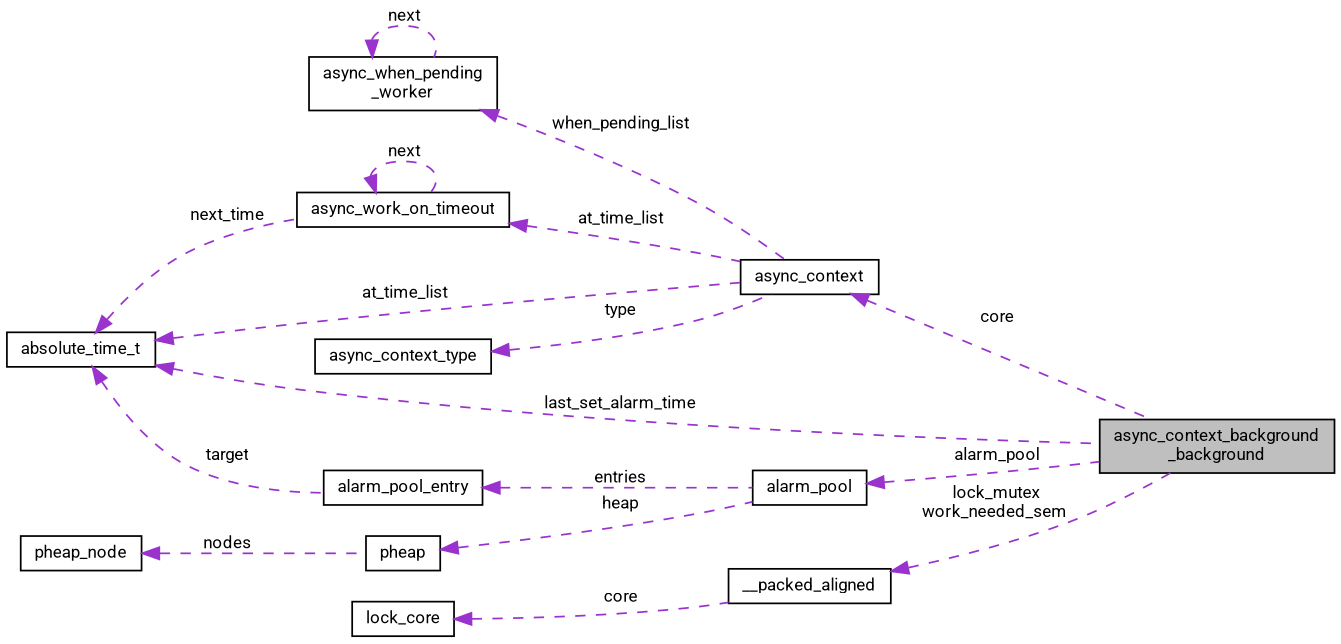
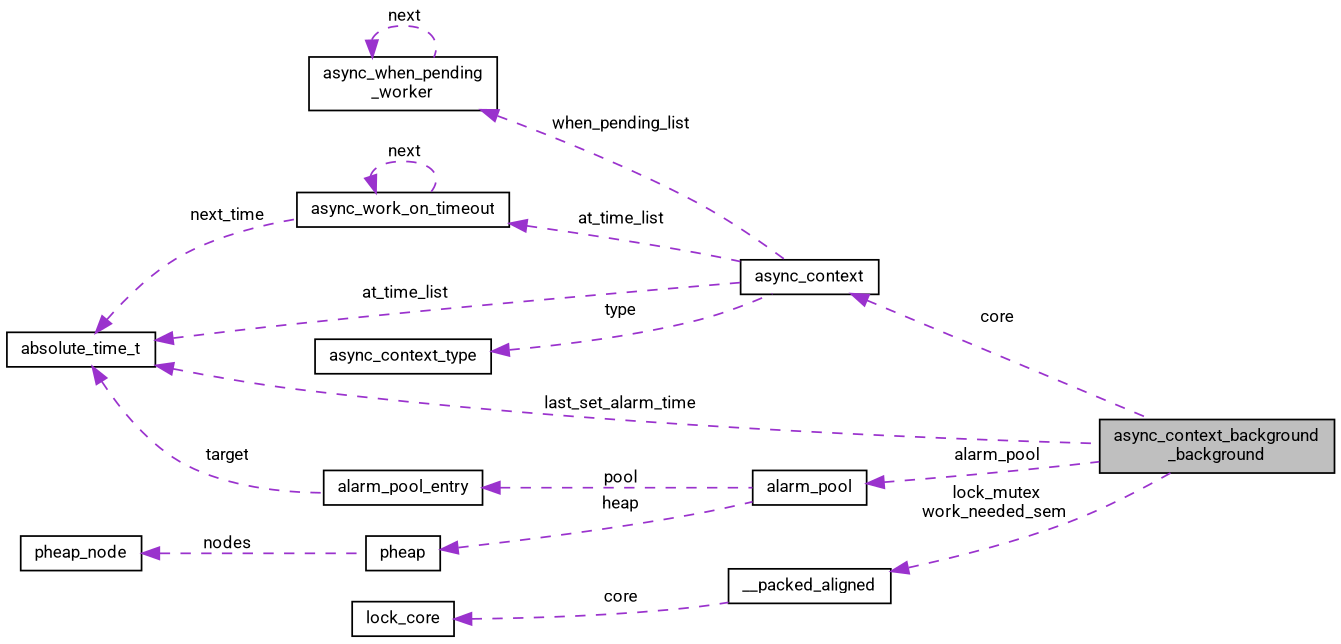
edge "alarm_pool" -> "alarm_pool_entry": label " entries" -> " pool"
